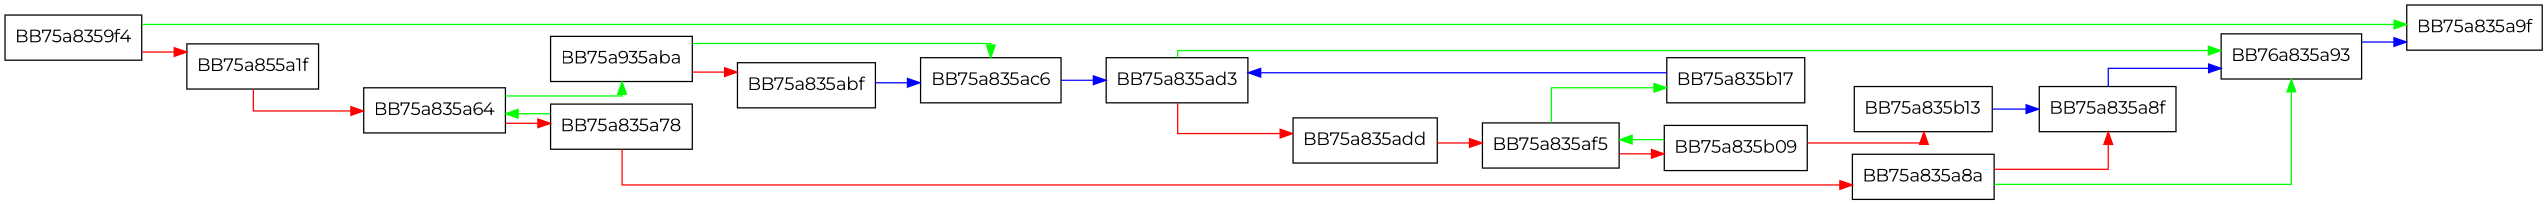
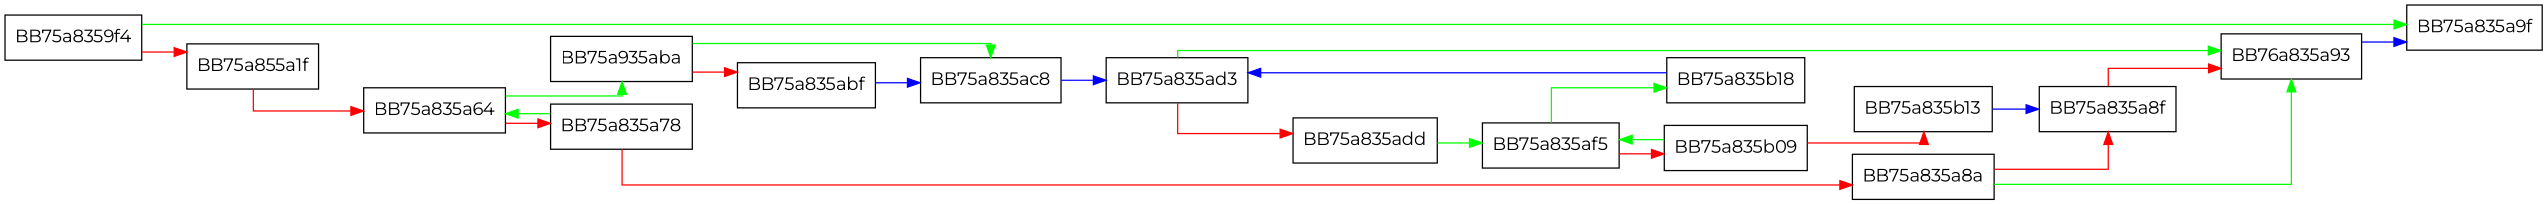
edge "BB75a835a8f" -> "BB76a835a93": color blue -> red
node "BB75a835ac6": label "BB75a835ac6" -> "BB75a835ac8"
node "BB75a835b17": label "BB75a835b17" -> "BB75a835b18"
edge "BB75a835add" -> "BB75a835af5": color red -> green
